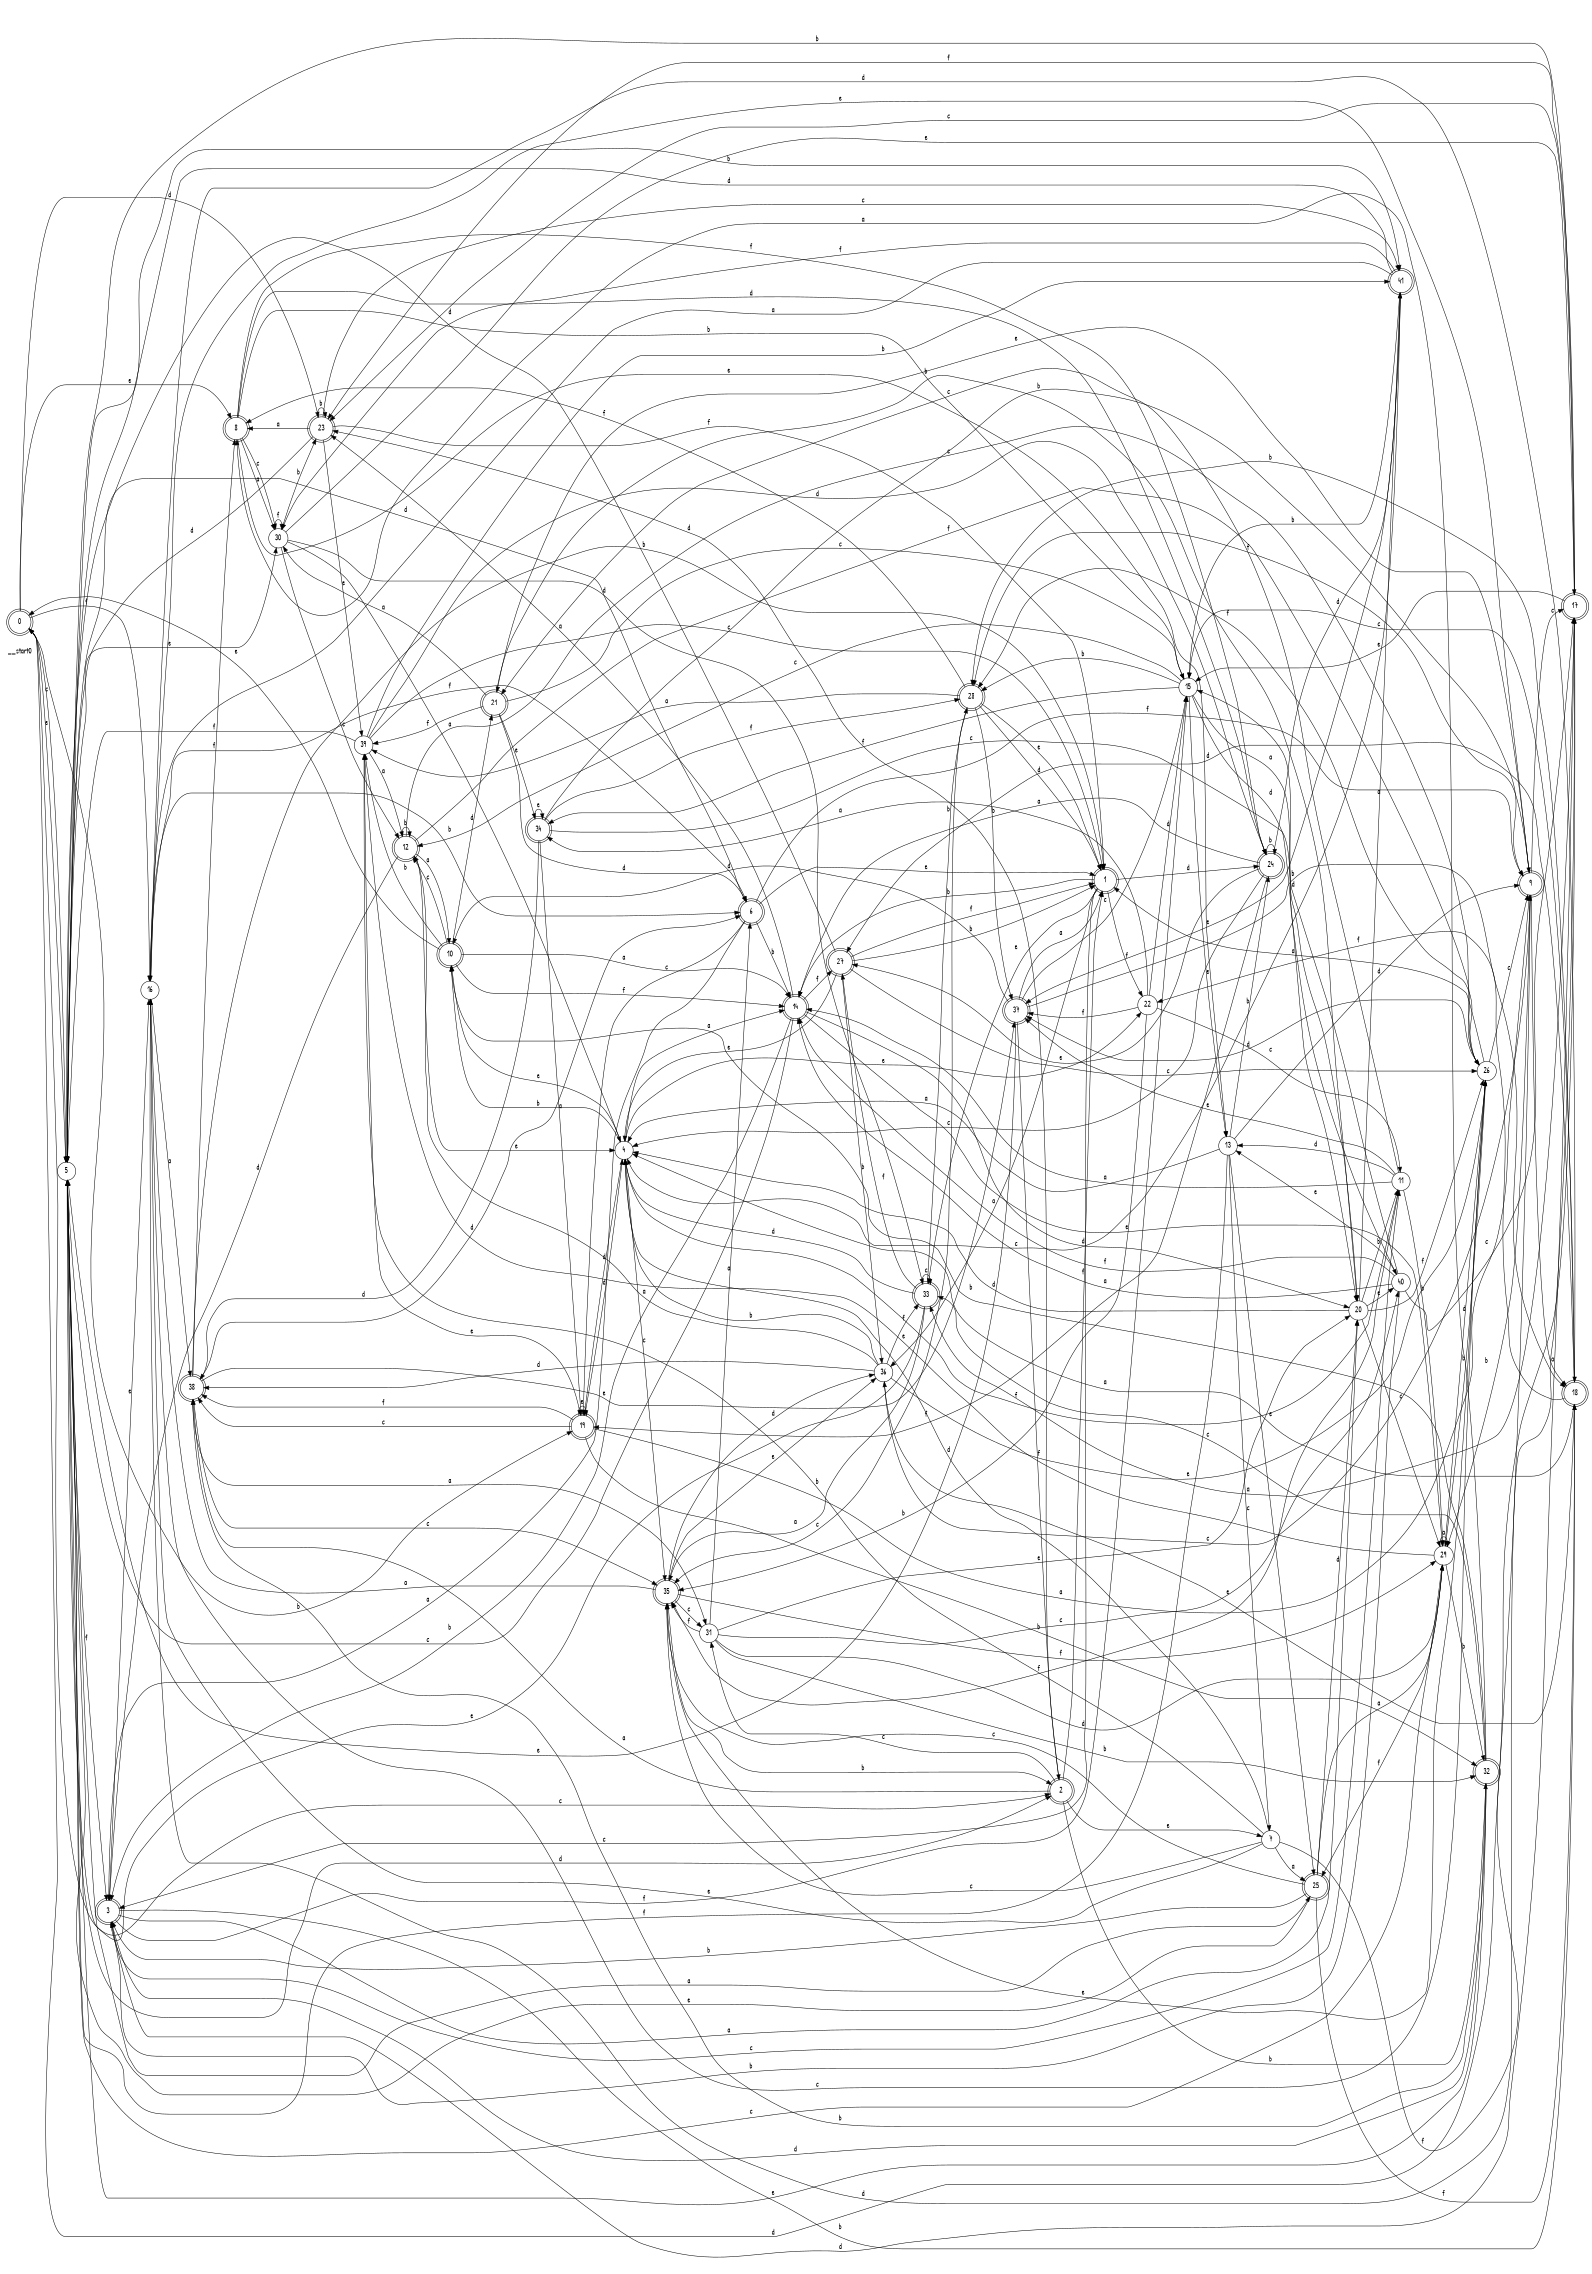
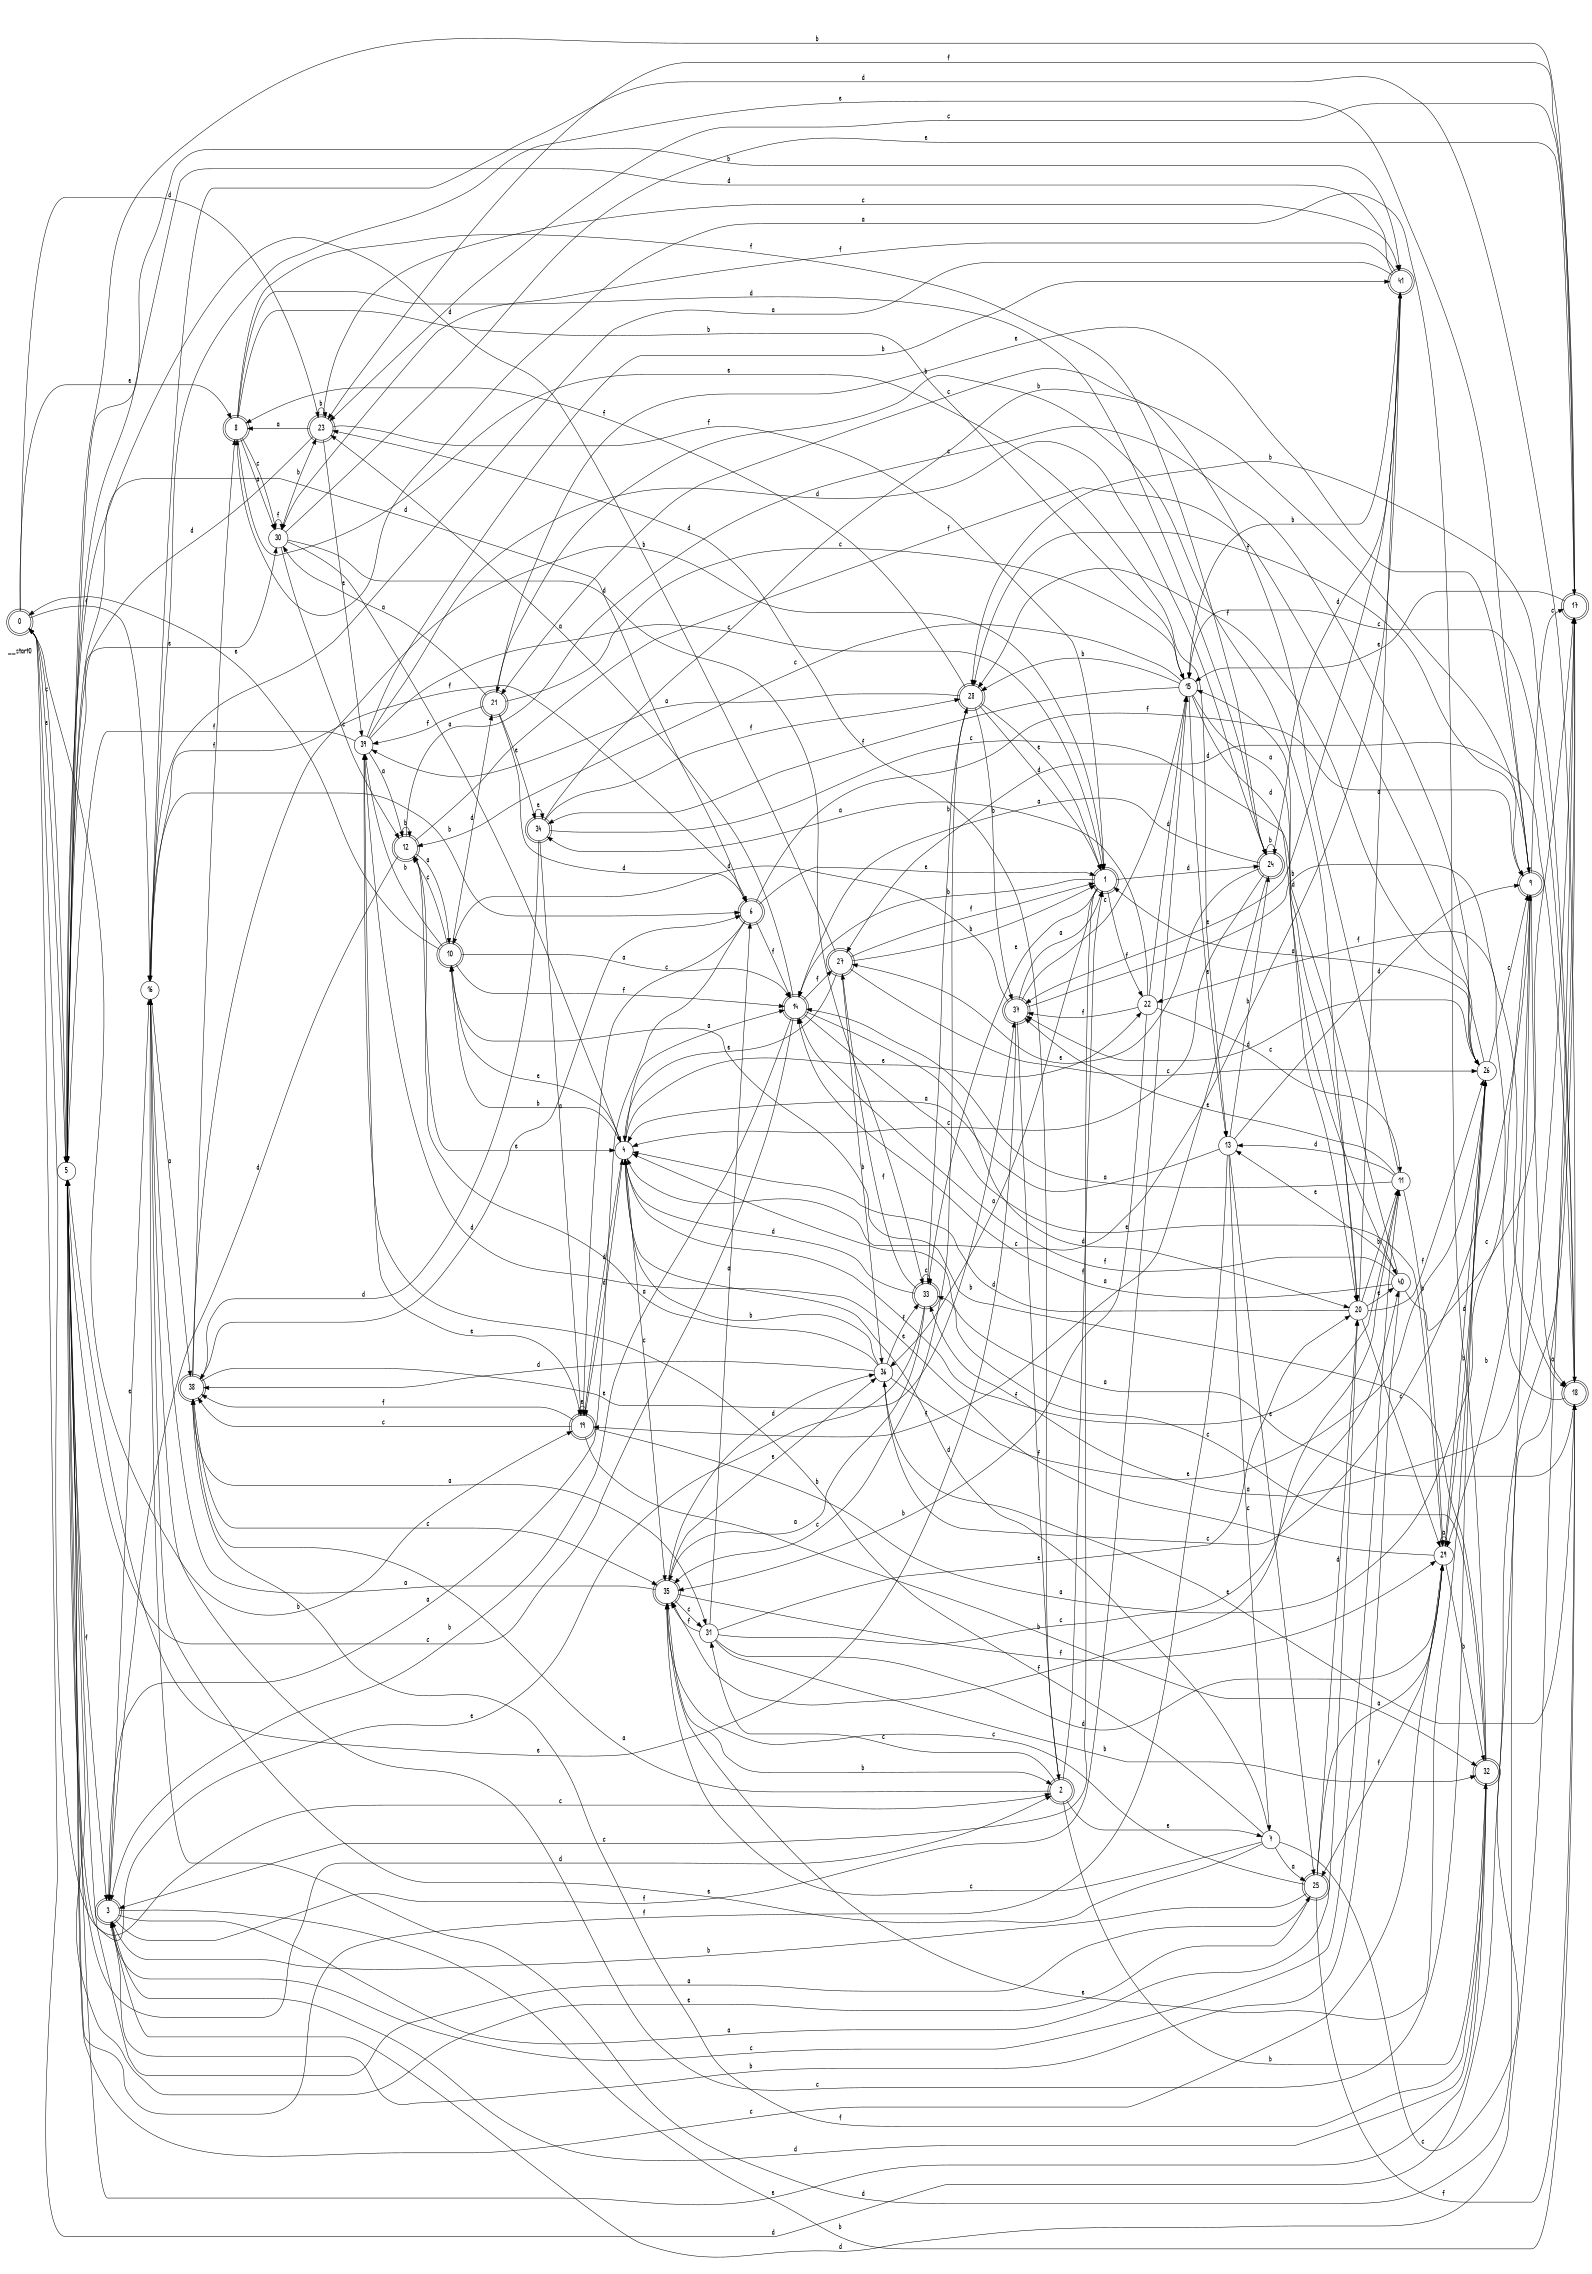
edge "6" -> "14": label "b" -> "f"
edge "32" -> "38": label "b" -> "f"
edge "7" -> "17": label "f" -> "c"
